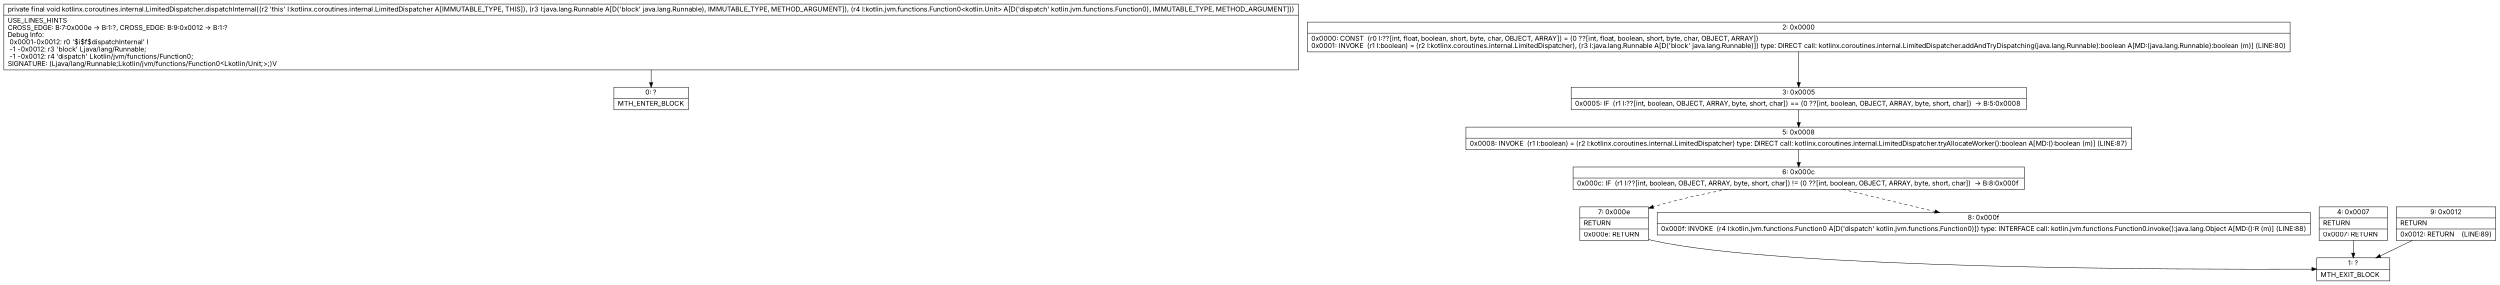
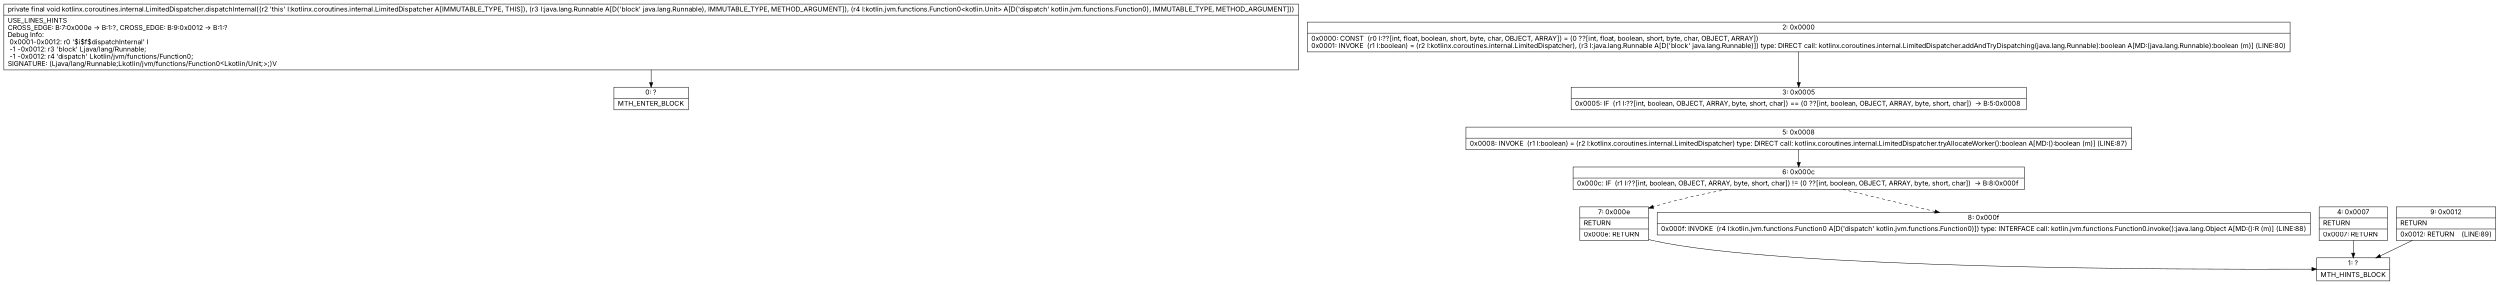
edge "3: 0x0005" -> "5: 0x0008": removed
node "1: ?": text "MTH_EXIT_BLOCK" -> "MTH_HINTS_BLOCK"
